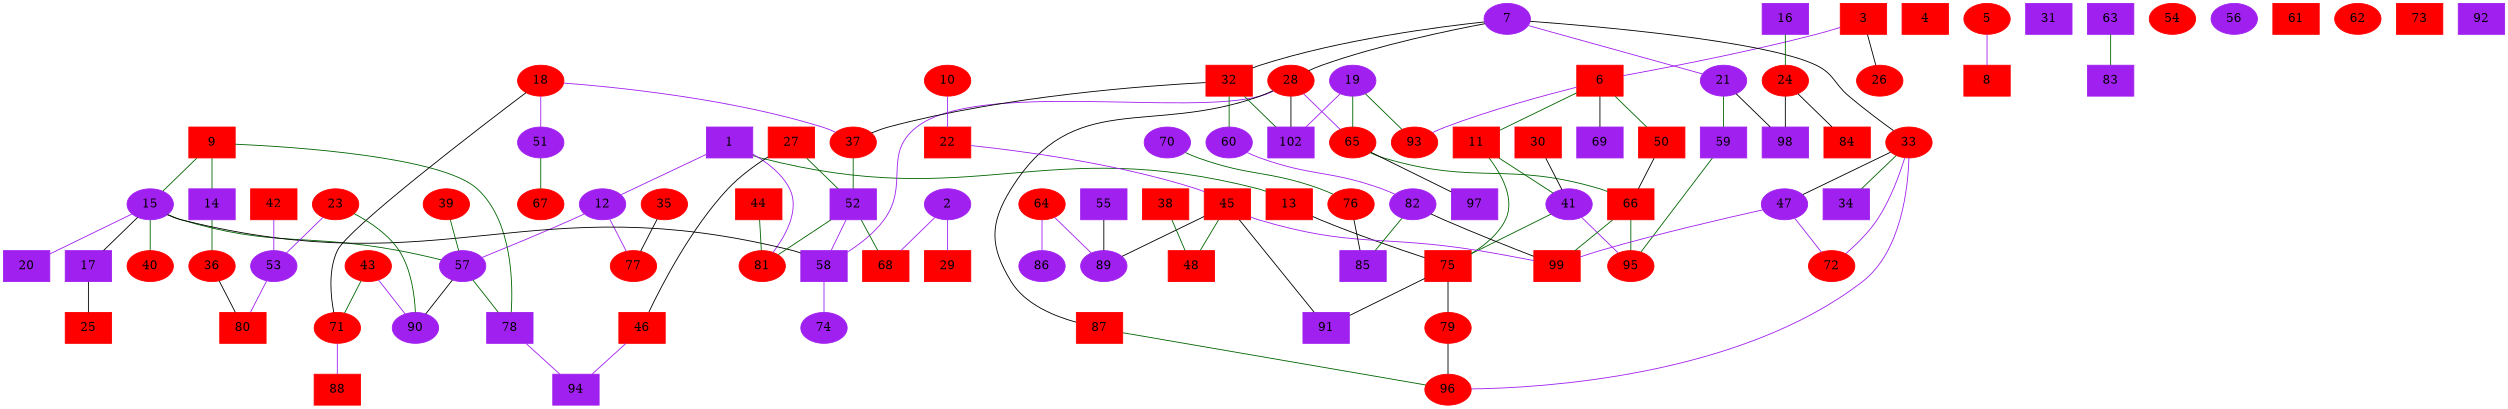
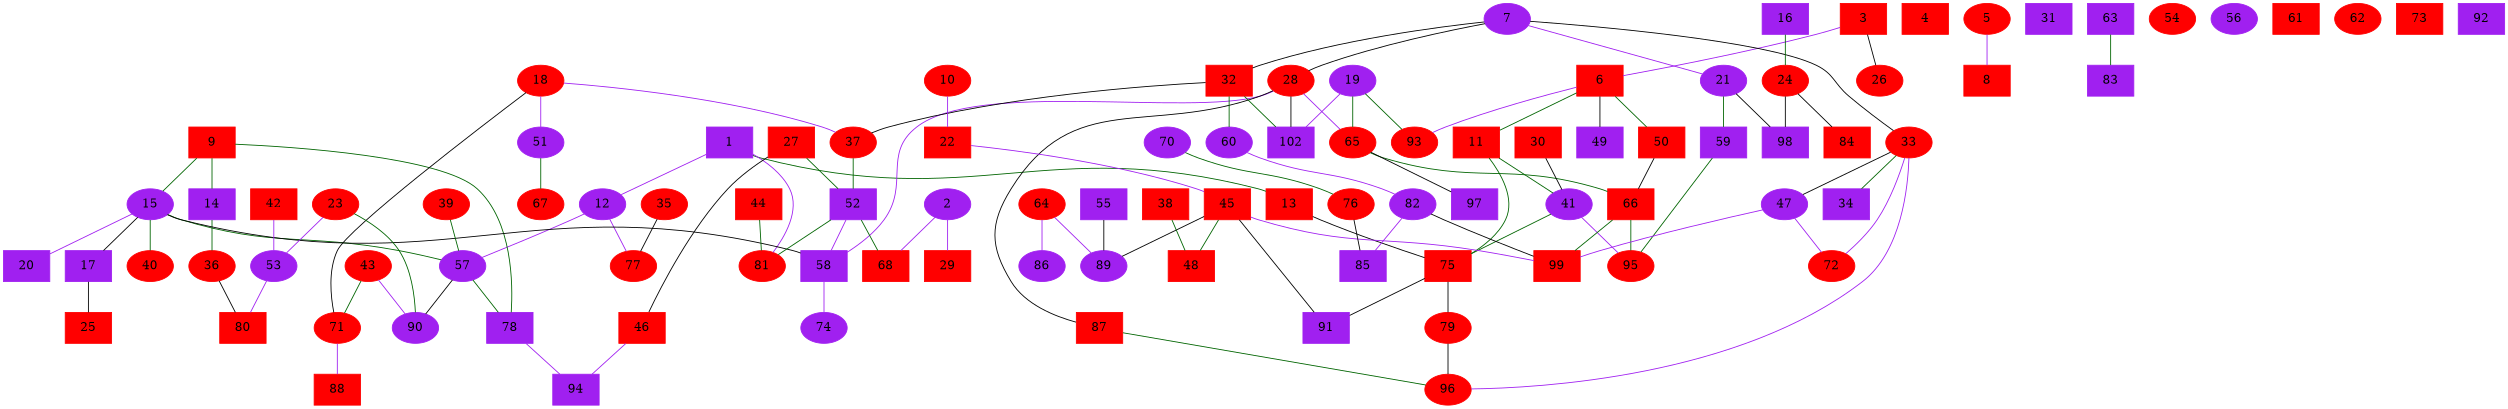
node "69": label "69" -> "49"
edge "82" -- "85": color darkgreen -> purple
